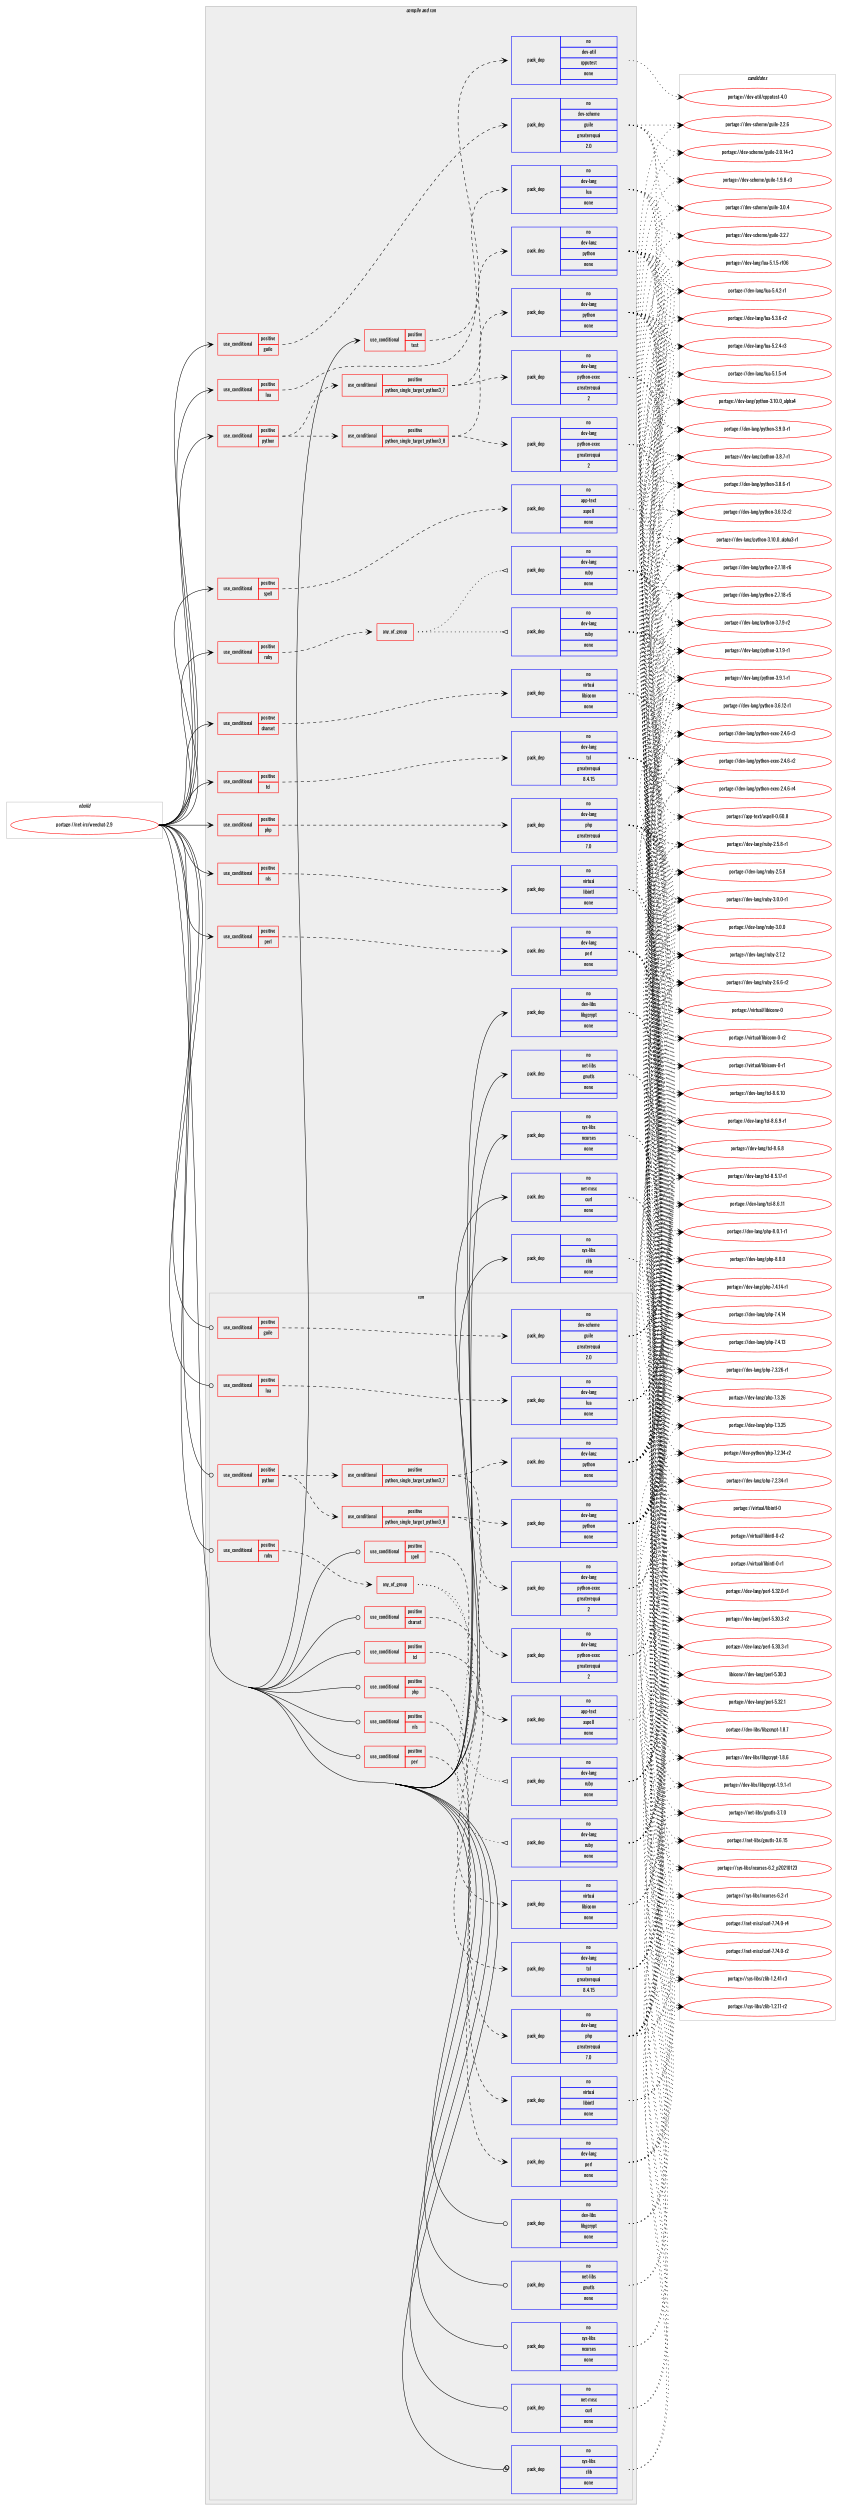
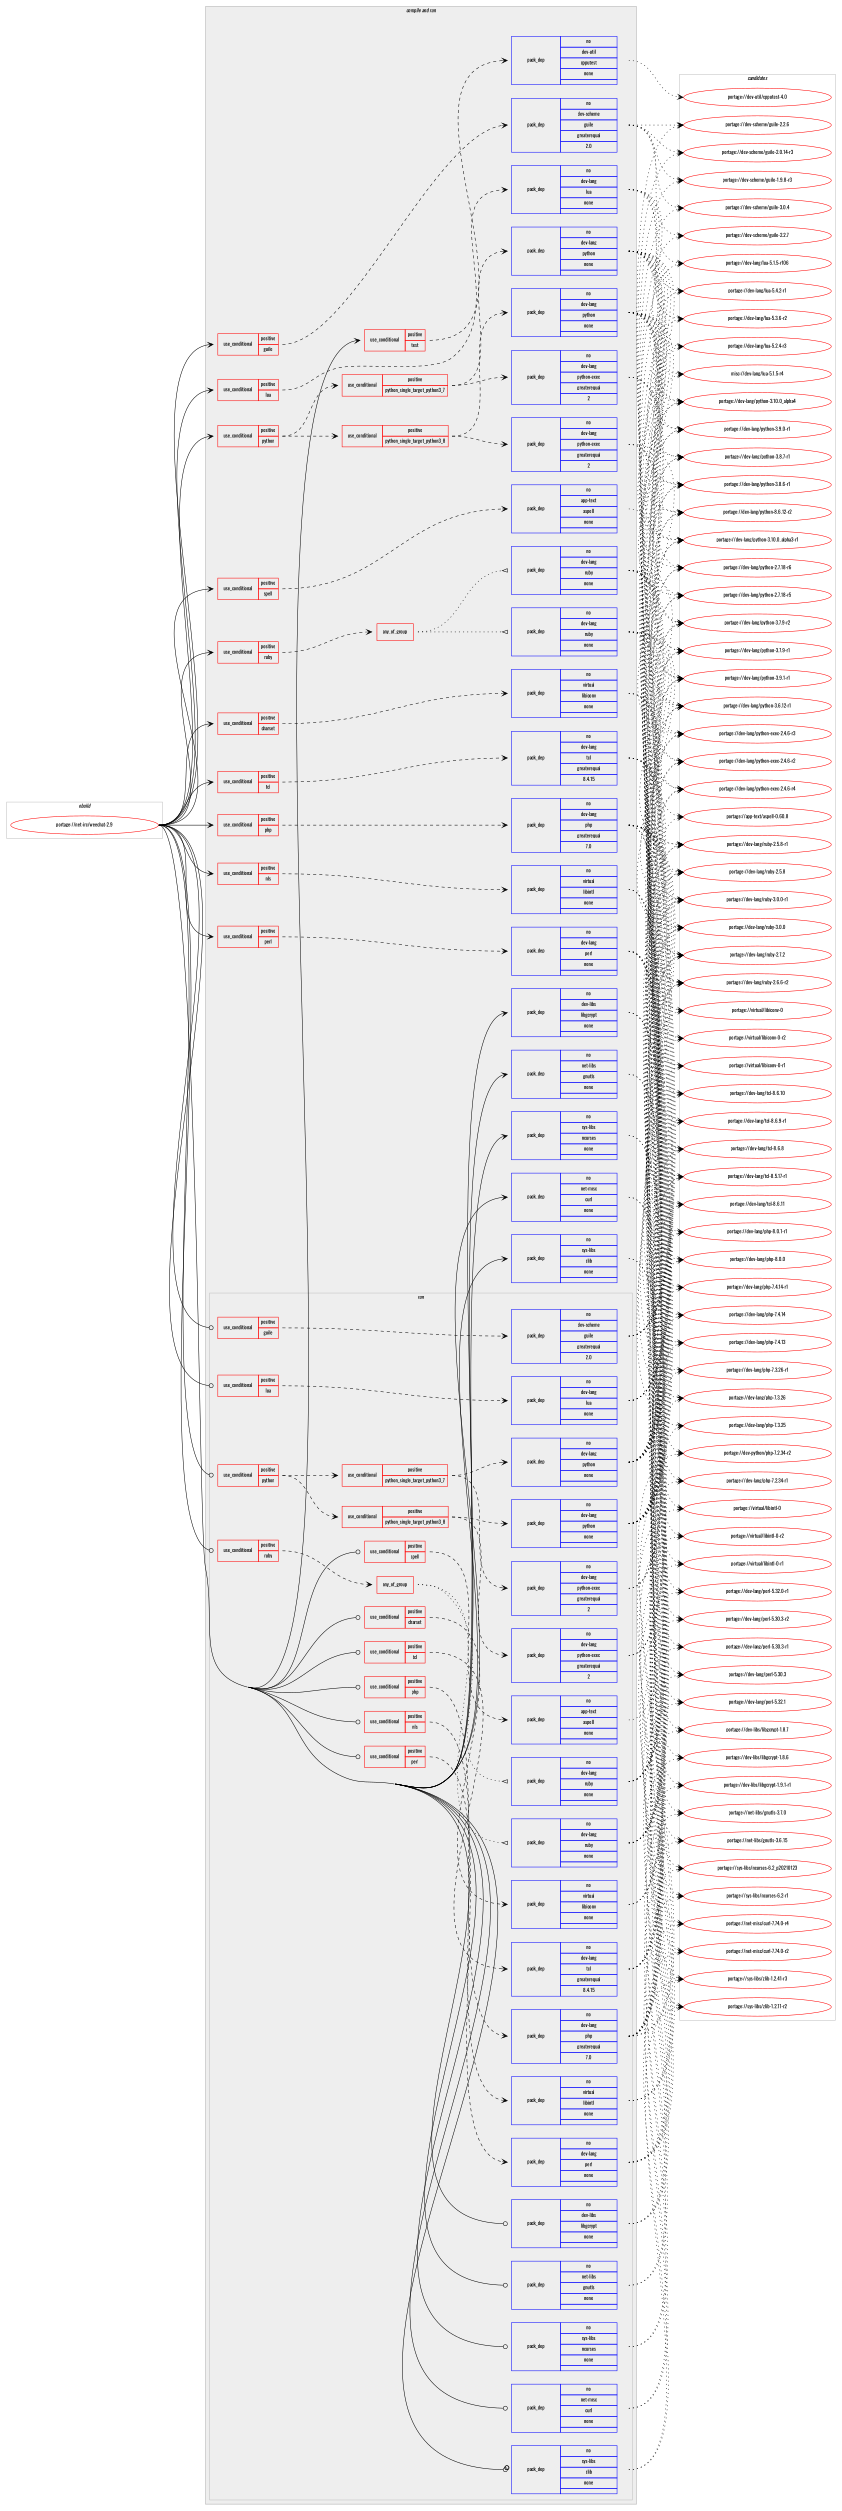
node "portage://dev-lang/lua-5.1.5-r4": label "portage://dev-lang/lua-5.1.5-r4" -> "misc://dev-lang/lua-5.1.5-r4"
node "portage://dev-lang/python-3.6.12-r2": label "portage://dev-lang/python-3.6.12-r2" -> "portage://dev-lang/python-8.6.12-r2"
node "libiconv://dev-lang/perl-5.30.3": label "libiconv://dev-lang/perl-5.30.3" -> "portage://dev-lang/perl-5.30.3"
